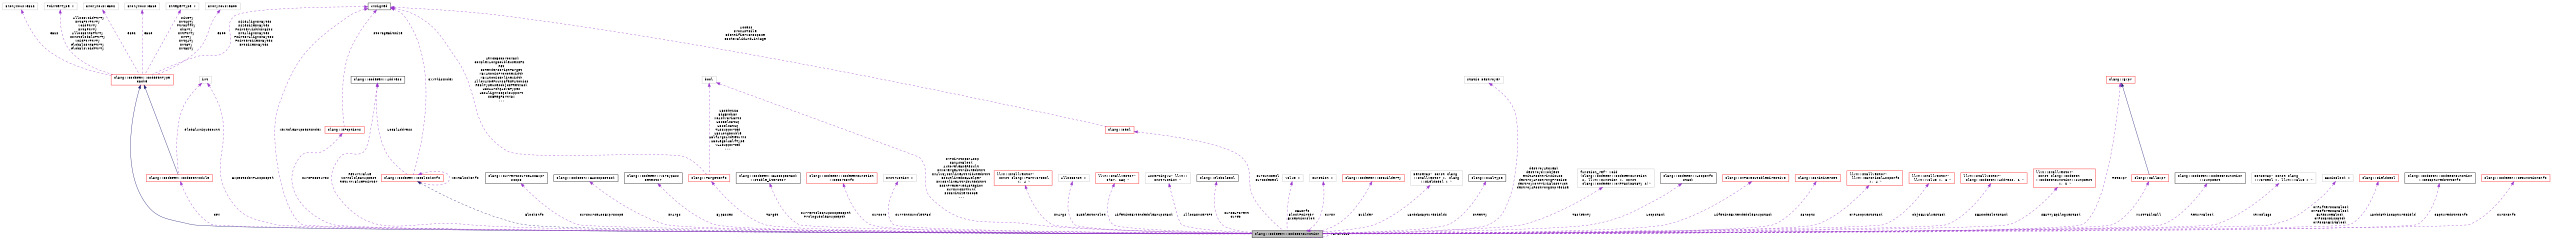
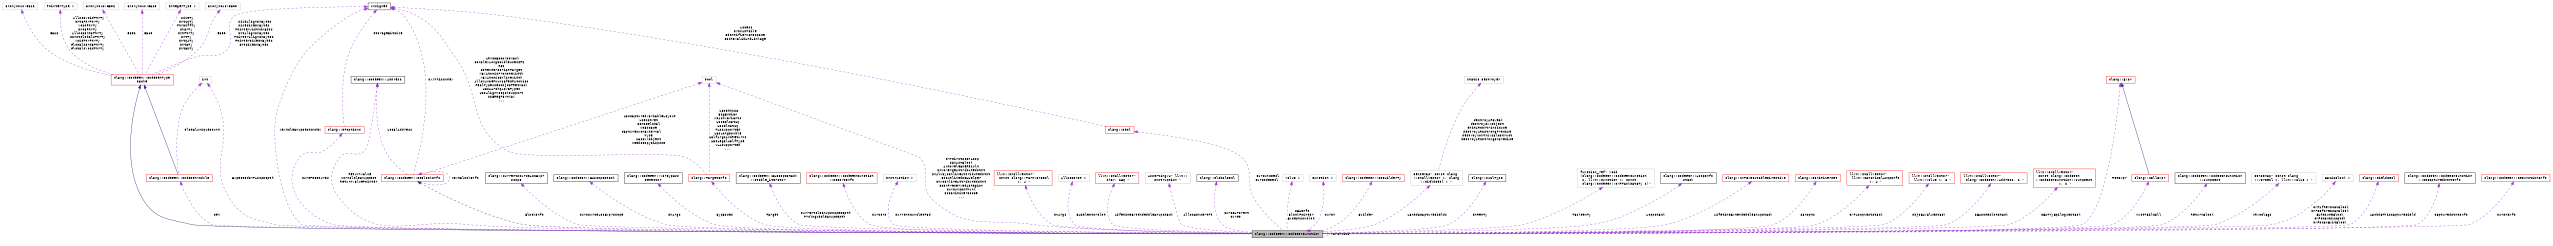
edge "clang::CodeGen::CGBlockInfo" -> "bool": added, label "HasCapturedVariableLayout UsesStret CanBeGlobal NoEscape CapturesNonExternal Type HasCXXObject NeedsCopyDispose"
edge "clang::CodeGen::CodeGenFunction" -> "static Destroyer": now "DenseMap< const clang ::SmallVector *, clang ::FieldDecl * >" -> "static Destroyer"
